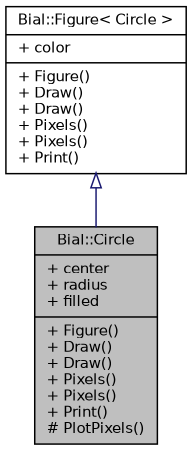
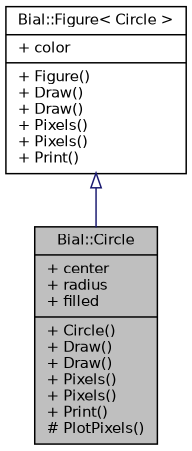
node "Bial::Circle": text "+ Figure()" -> "+ Circle()"
